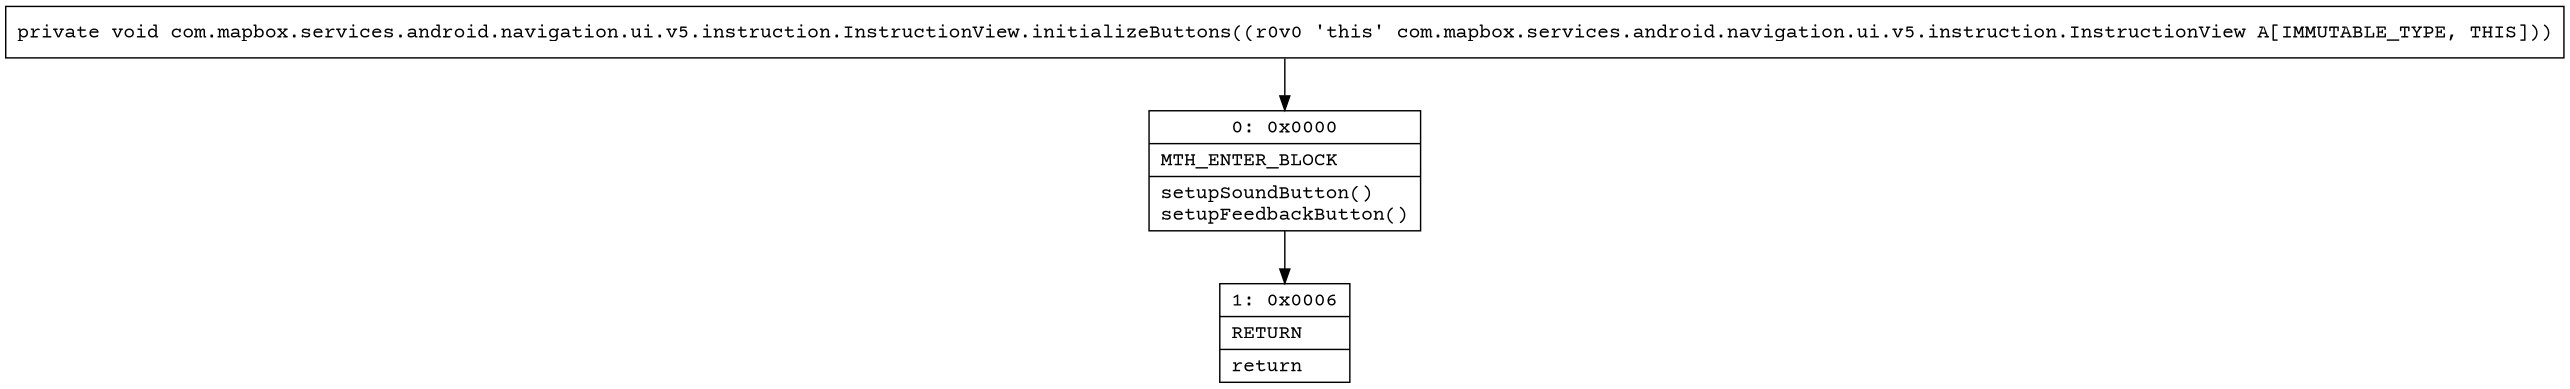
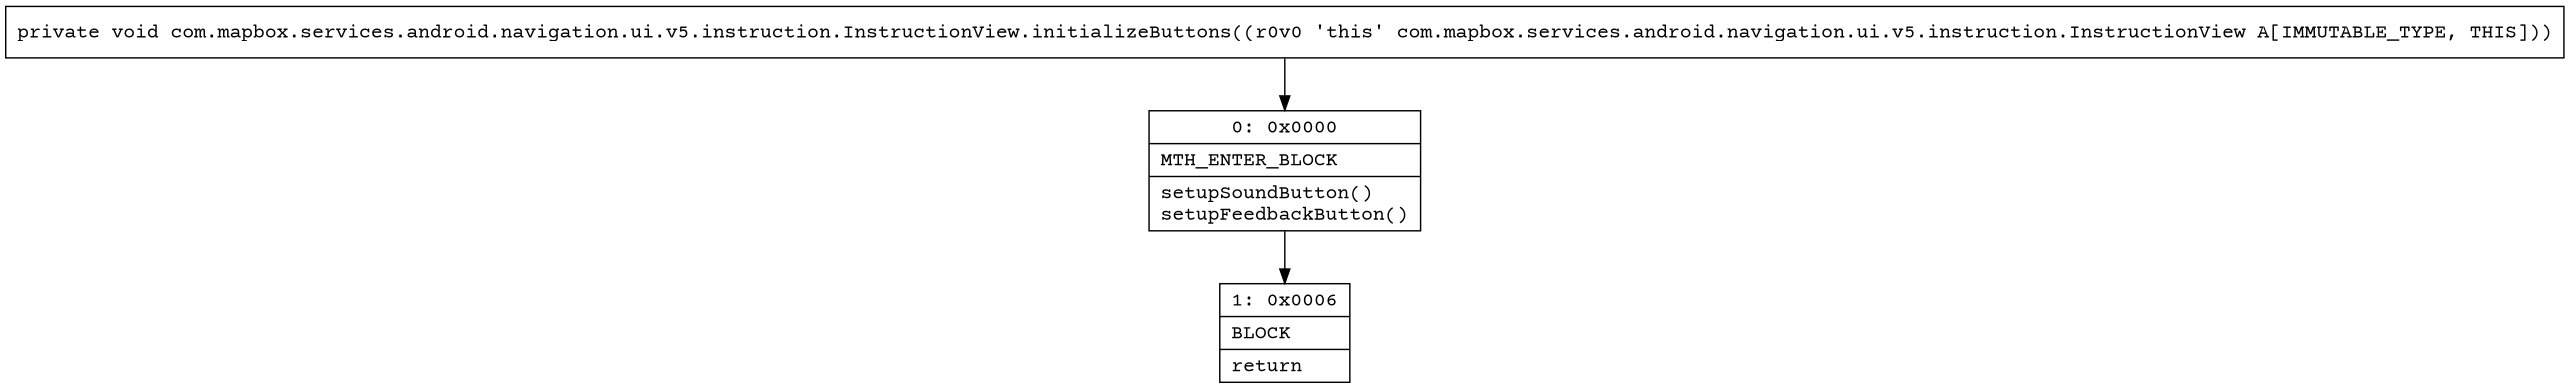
node "1: 0x0006": text "RETURN" -> "BLOCK"
